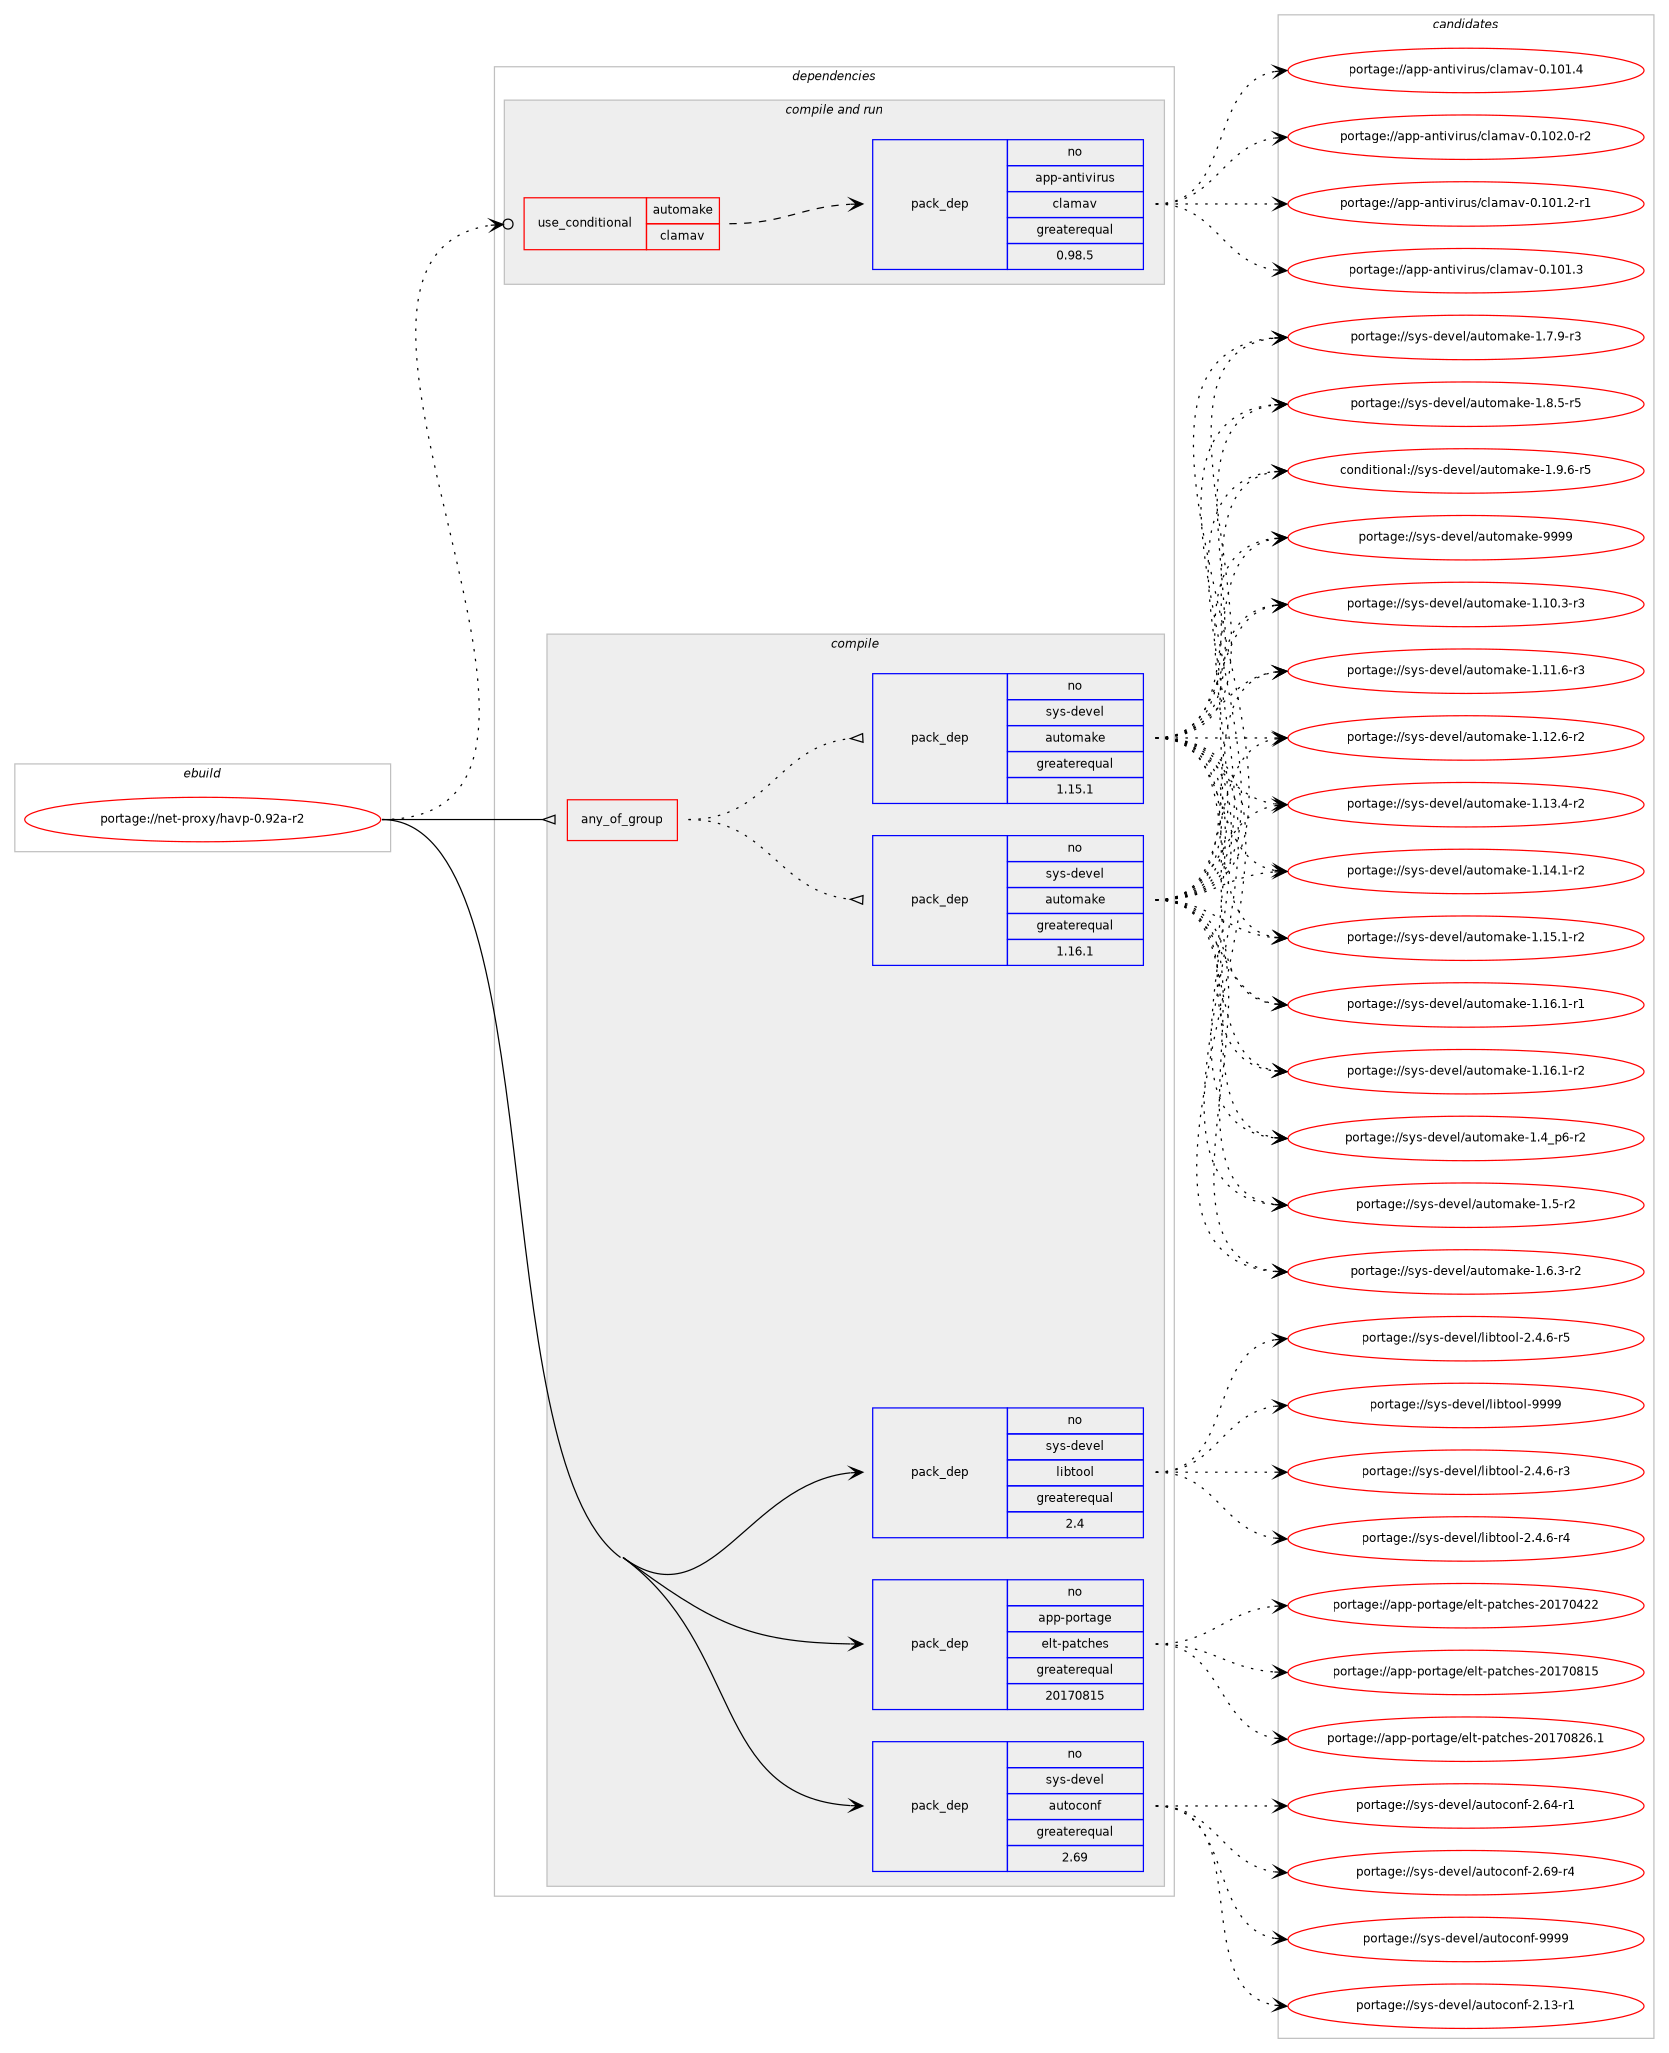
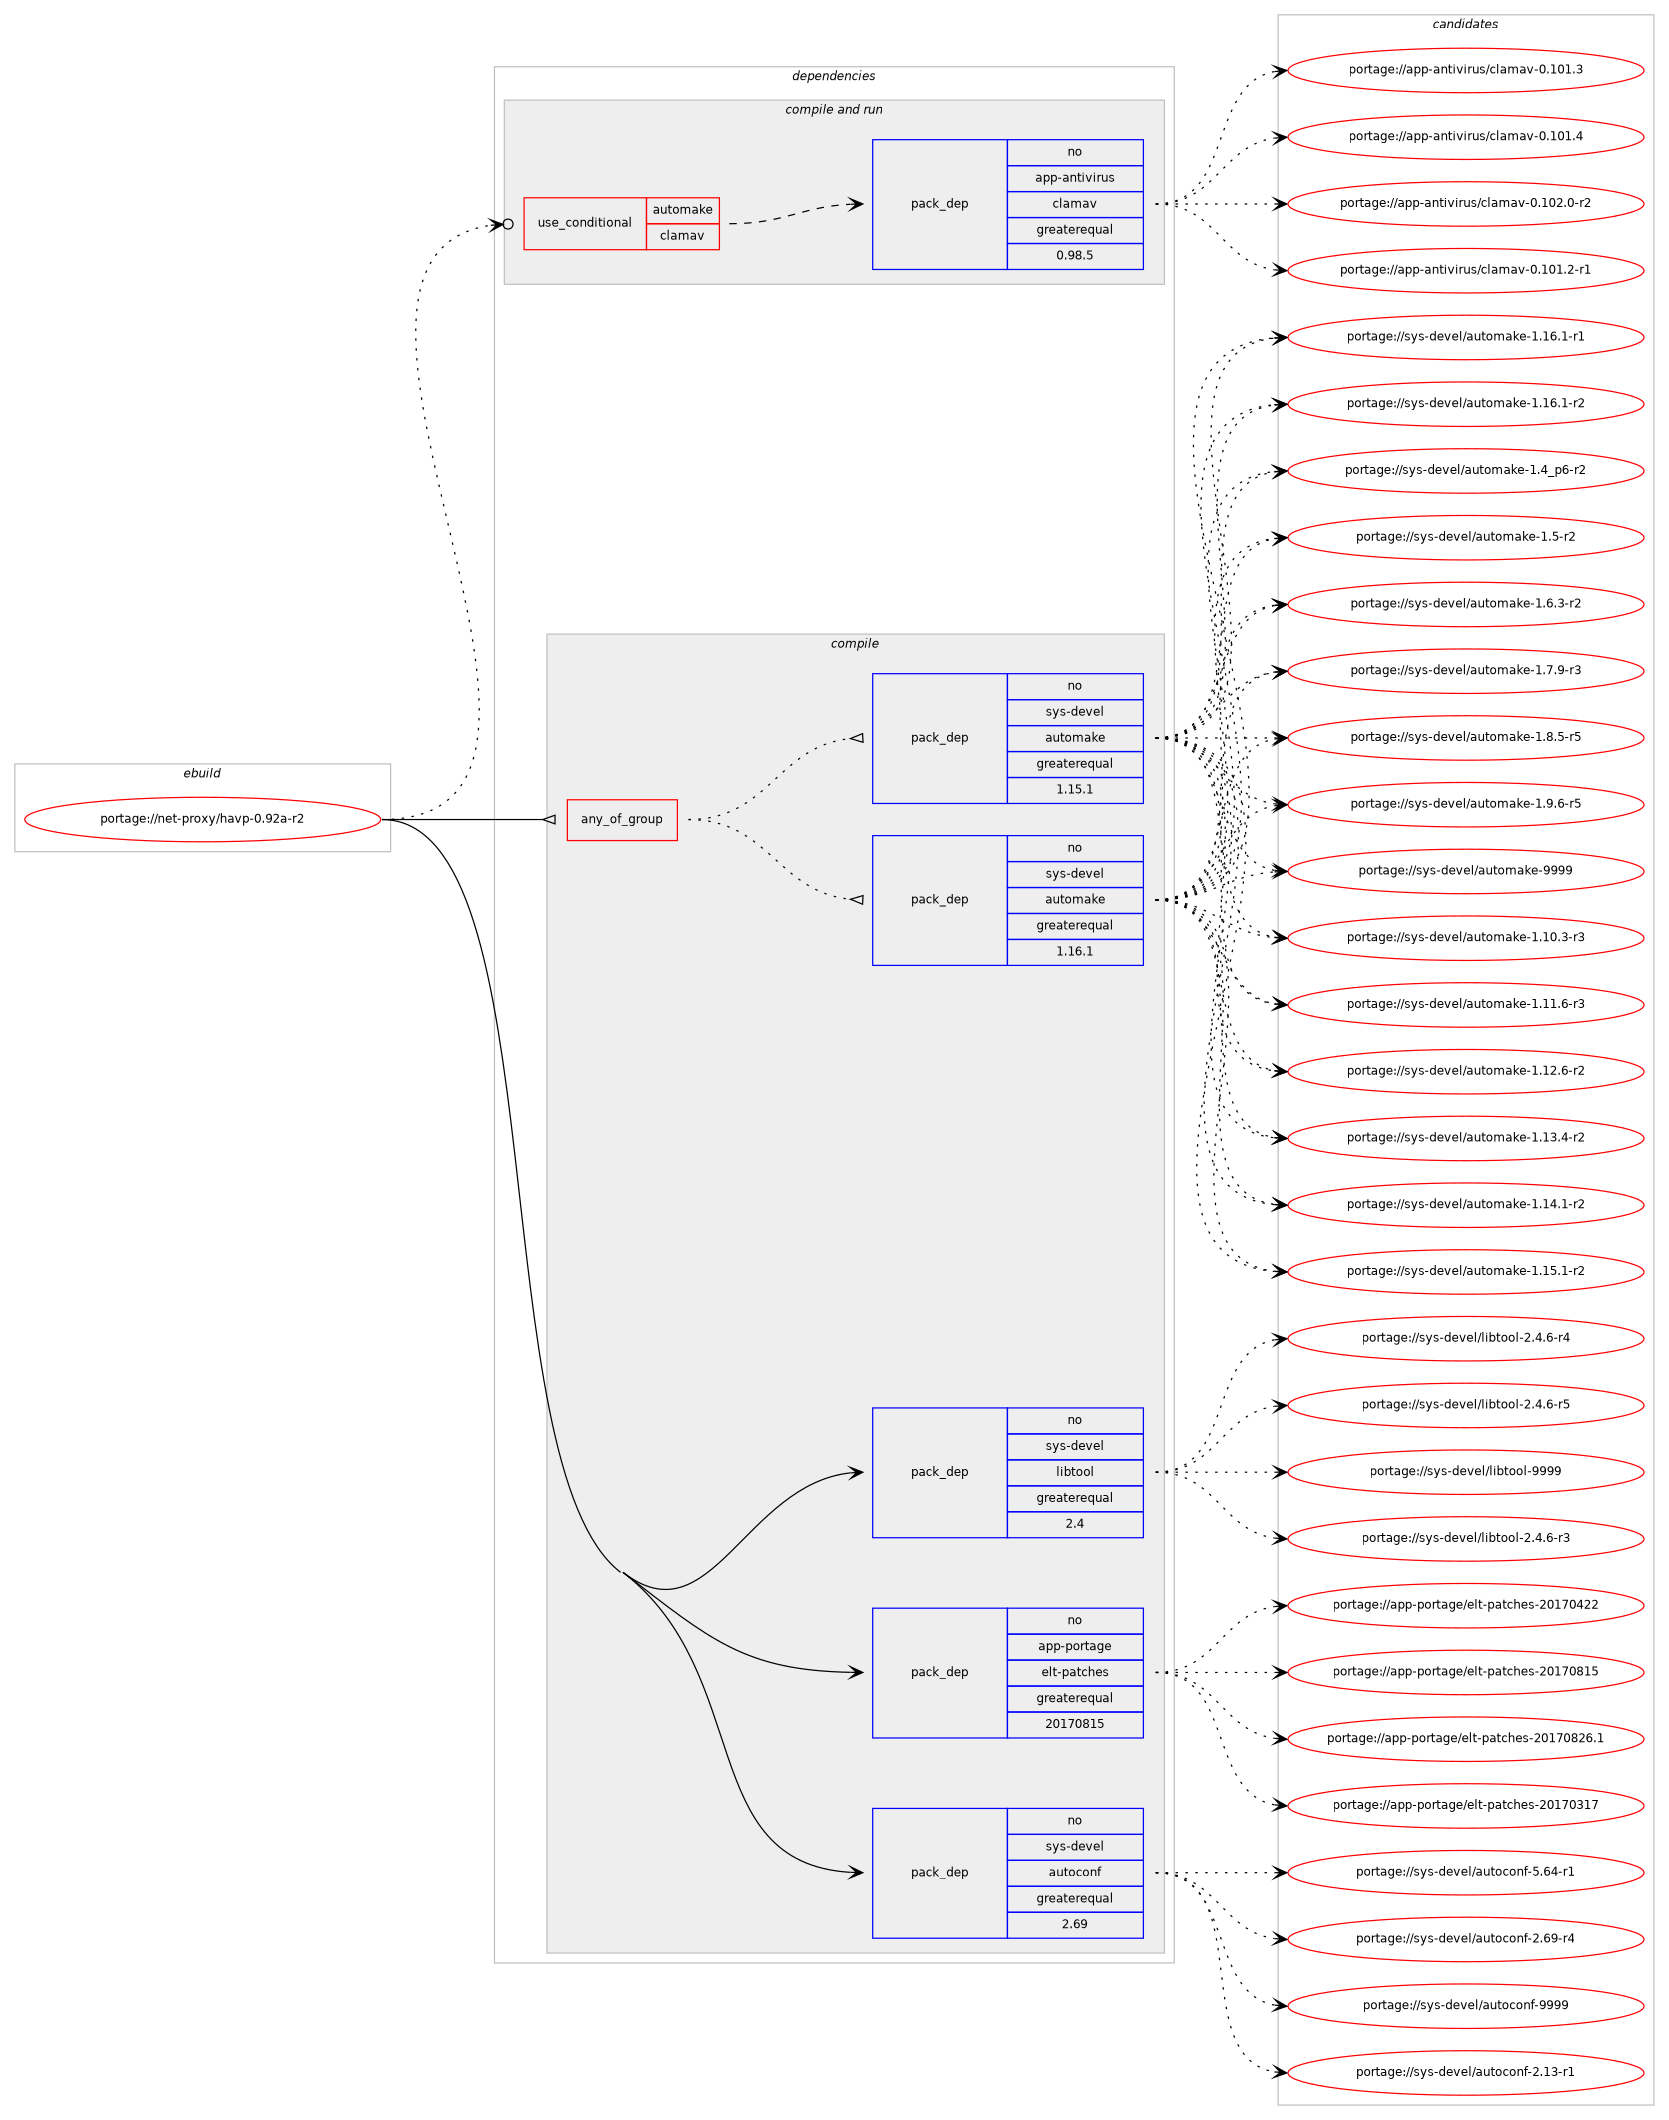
node "conditional://sys-devel/automake-1.9.6-r5": label "conditional://sys-devel/automake-1.9.6-r5" -> "portage://sys-devel/automake-1.9.6-r5"
node "portage://app-portage/elt-patches-20170317": added
node "portage://sys-devel/autoconf-2.64-r1": label "portage://sys-devel/autoconf-2.64-r1" -> "portage://sys-devel/autoconf-5.64-r1"
